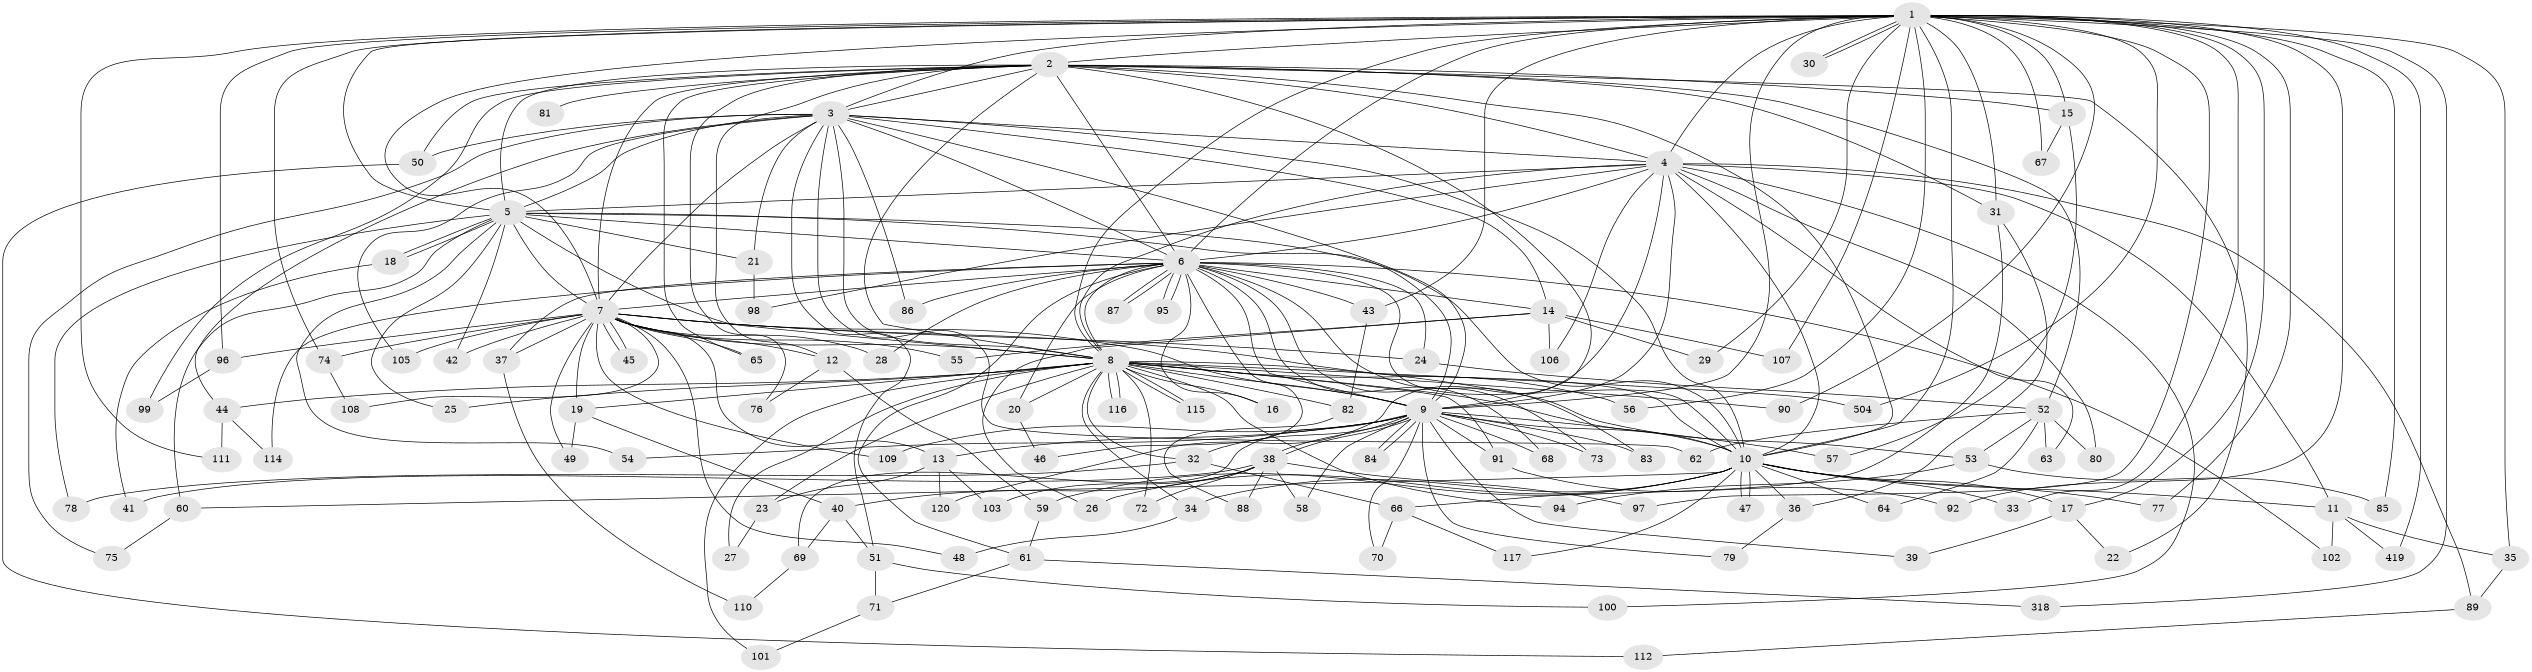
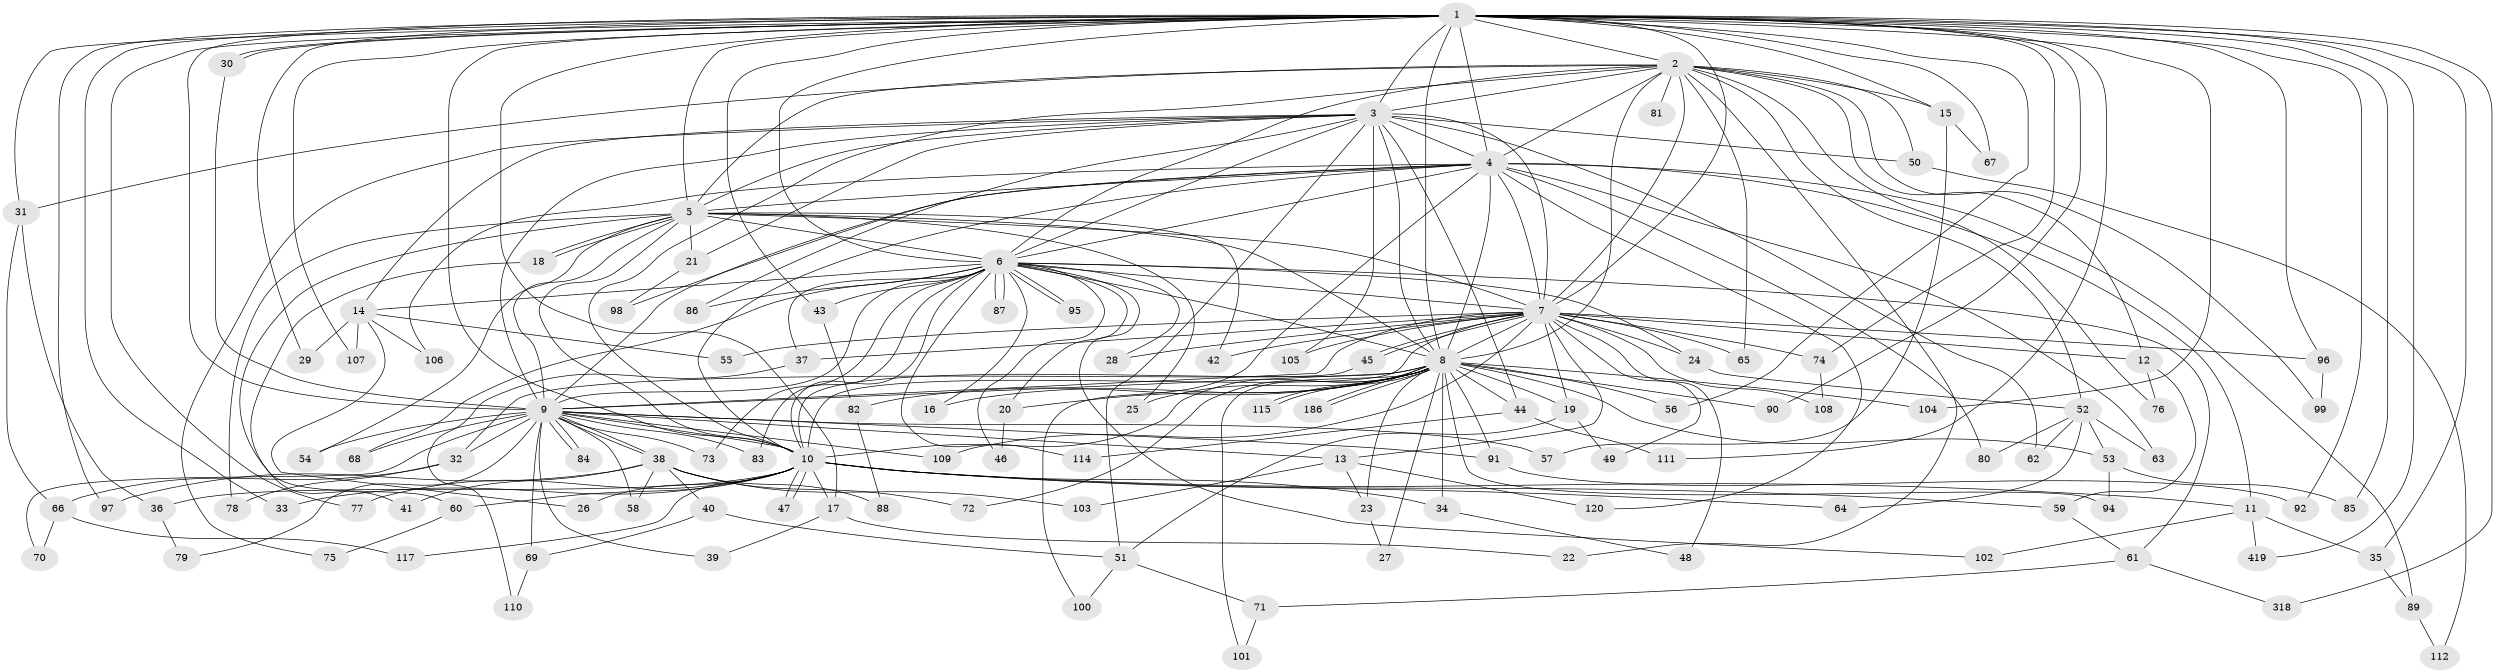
edge "2" -- "9": now "30" -- "9"
edge "3" -- "10": now "45" -- "10"
edge "4" -- "7": added
node "116": label "116" -> "186"
node "504": label "504" -> "104"
edge "19" -- "40": now "19" -- "51"
